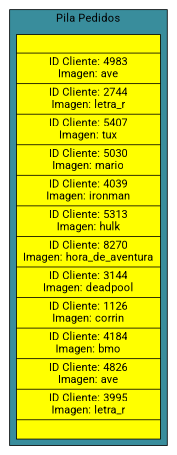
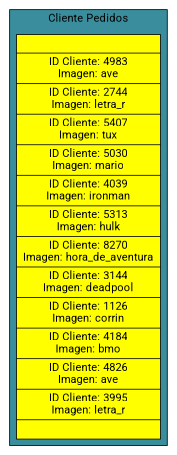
cluster "Pila Pedidos": label "Pila Pedidos" -> "Cliente Pedidos"
